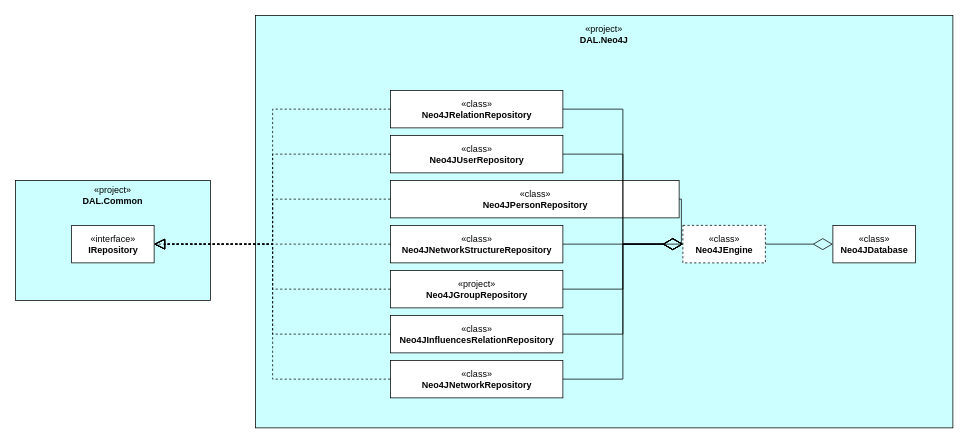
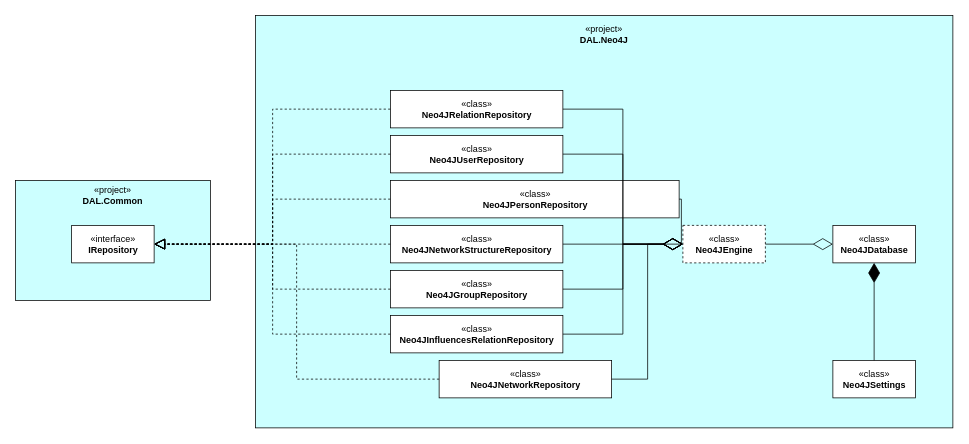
edge "«interface» IRepository" -- "«class» Neo4JNetworkStructureRepository": arrowhead none -> block
node "«project» Neo4JGroupRepository": label "«project» Neo4JGroupRepository" -> "«class» Neo4JGroupRepository"
edge "«class» Neo4JSettings" -> "«class» Neo4JDatabase": added
node "«class» Neo4JNetworkRepository": moved (477, 379) -> (525, 379)
node "«class» Neo4JSettings": added
